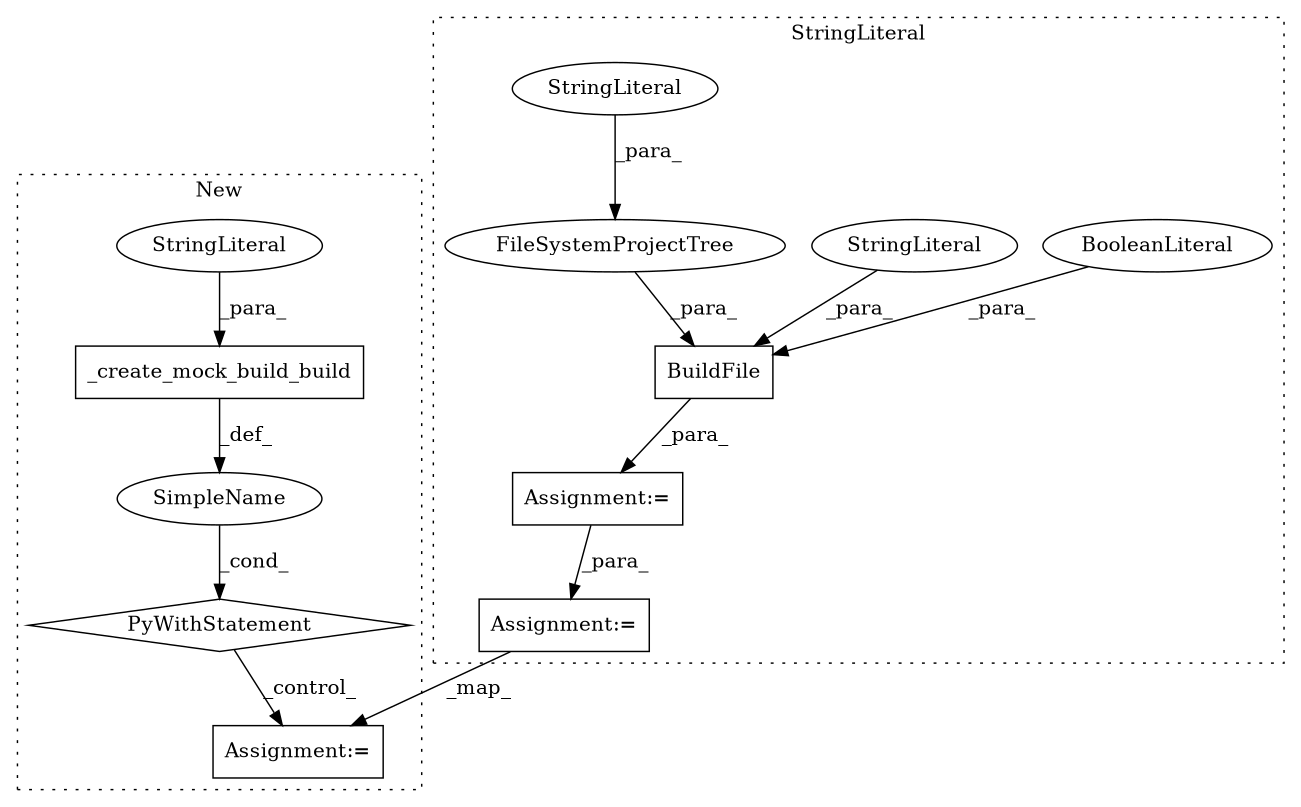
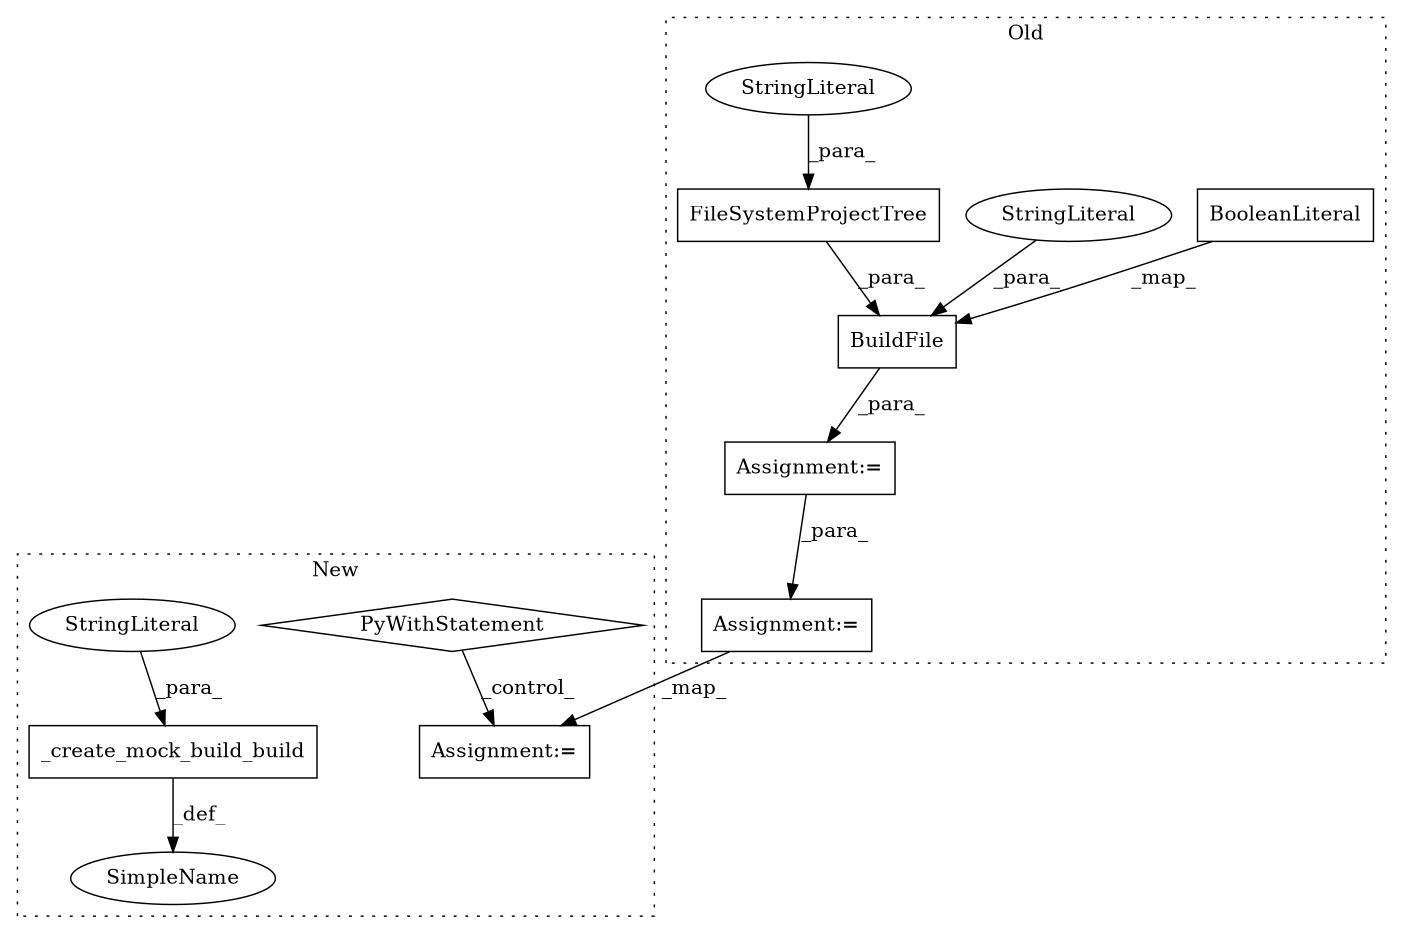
cluster "StringLiteral": label "StringLiteral" -> "Old"
node "FileSystemProjectTree": shape ellipse -> box
node "BooleanLiteral": shape ellipse -> box
edge "BooleanLiteral" -> "BuildFile": label "_para_" -> "_map_"
edge "SimpleName" -> "PyWithStatement": removed, label "_cond_"
